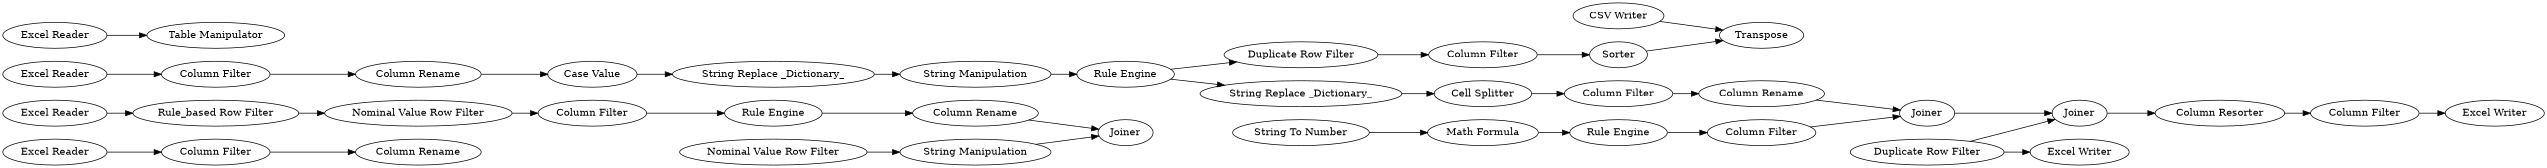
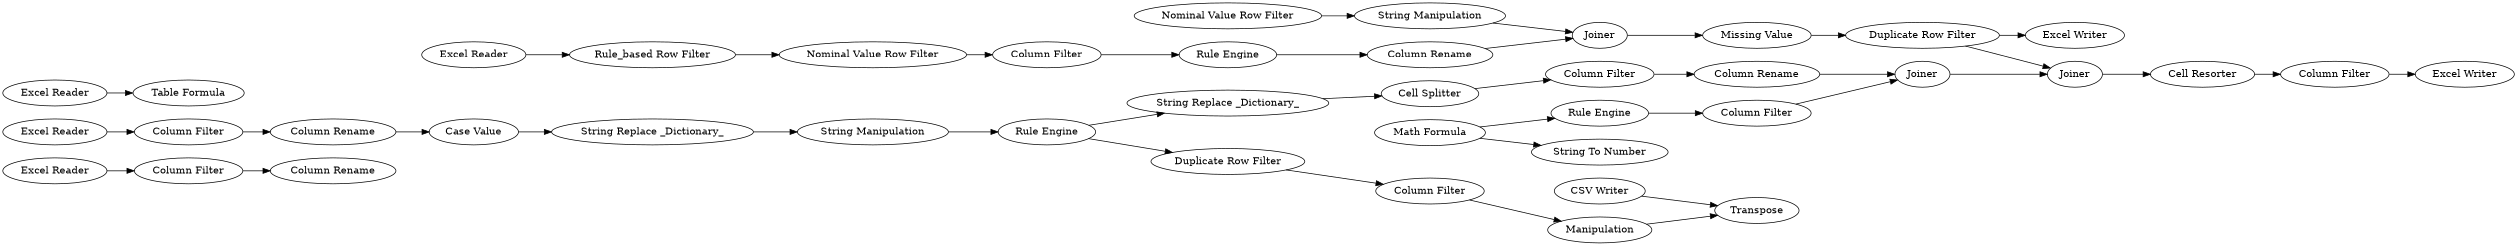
node "Table Manipulator": label "Table Manipulator" -> "Table Formula"
node "Missing Value": added
node "Sorter": label "Sorter" -> "Manipulation"
node "Column Resorter": label "Column Resorter" -> "Cell Resorter"
edge "String To Number" -> "Math Formula": reversed
